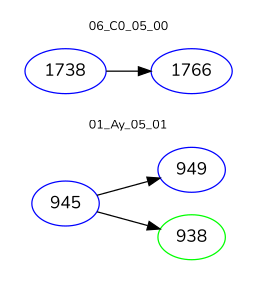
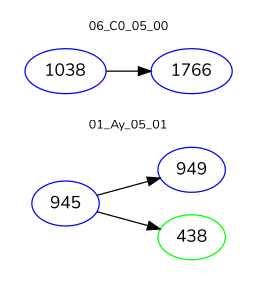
node "1738": label "1738" -> "1038"
node "938": label "938" -> "438"
